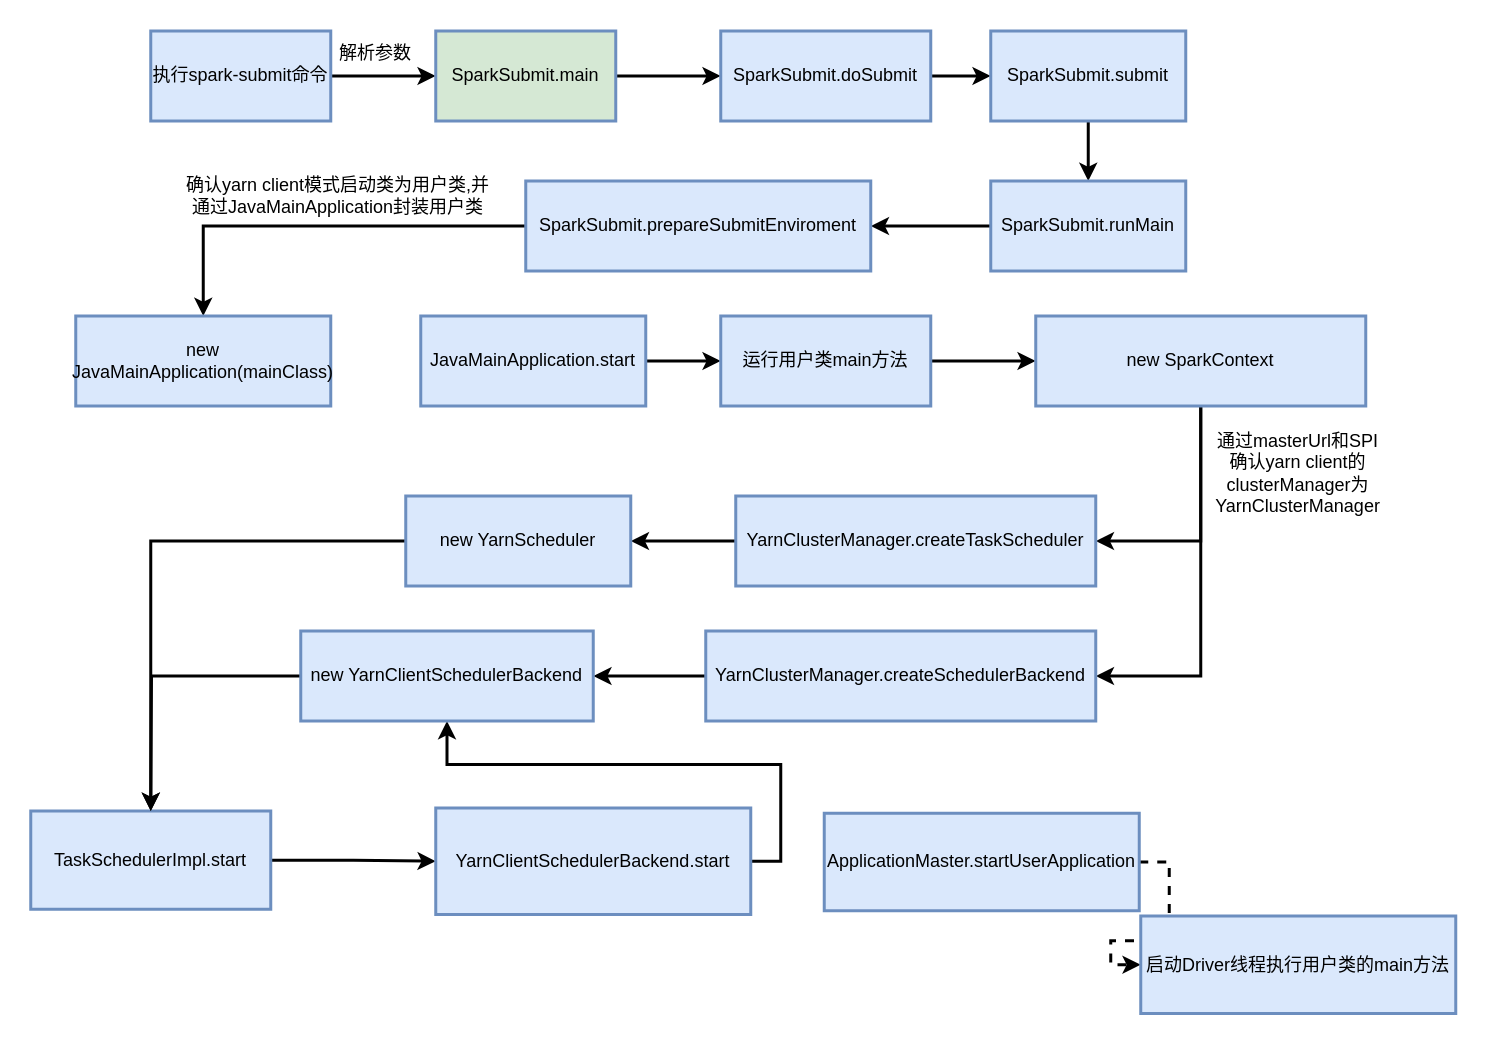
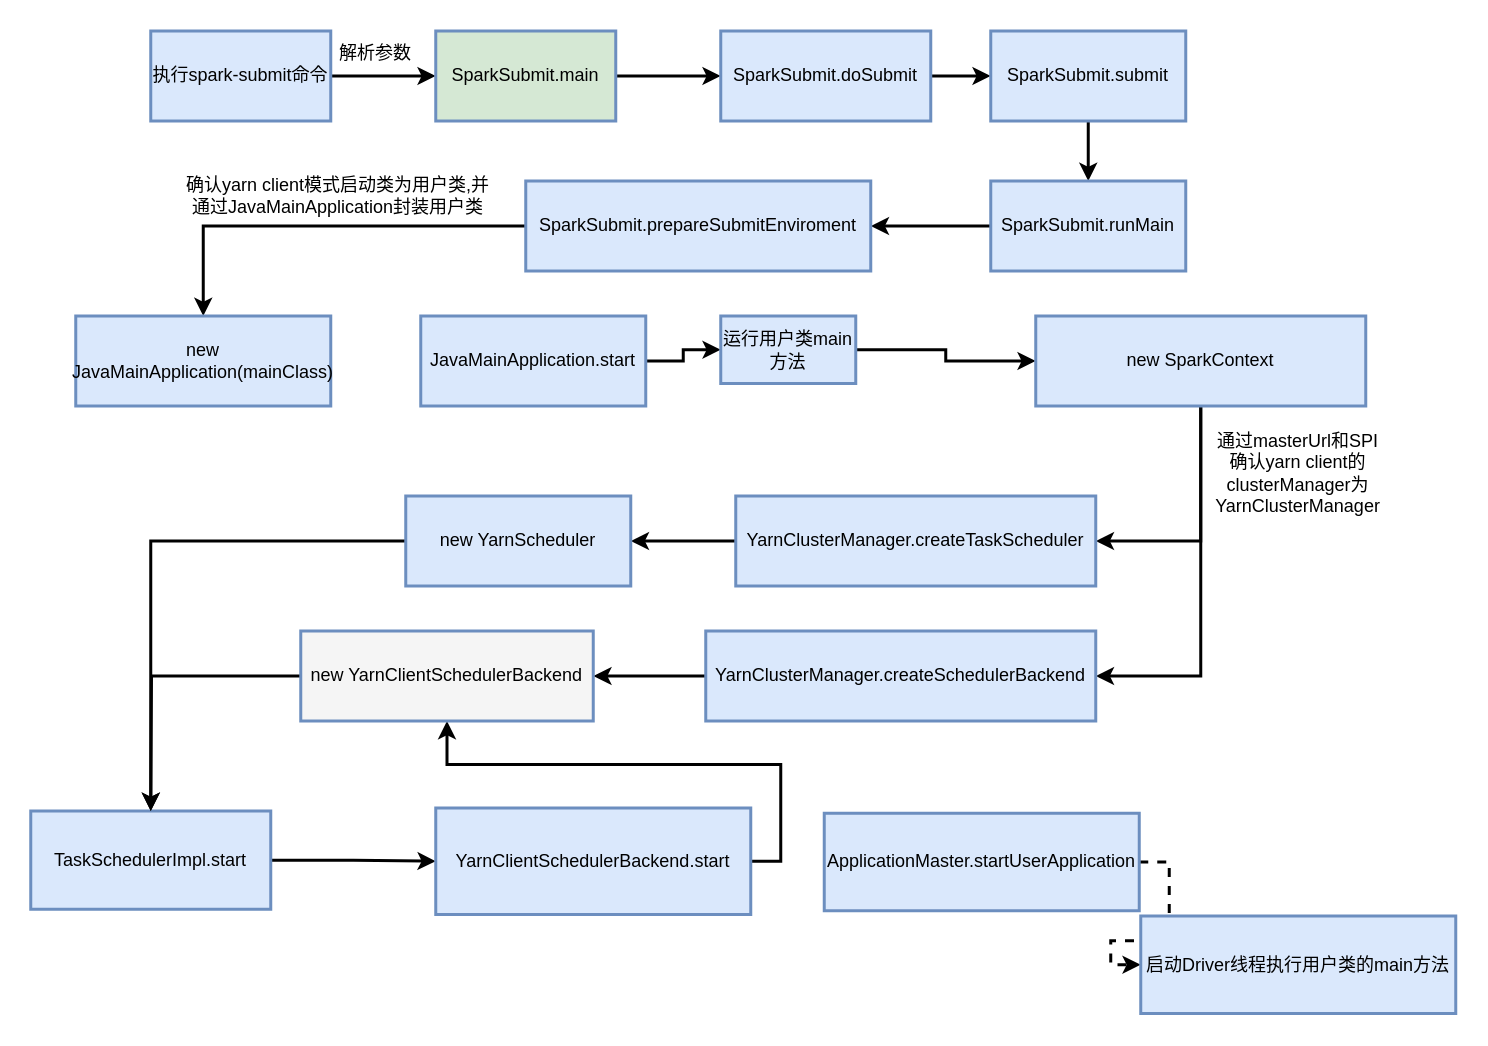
node "运行用户类main方法": size 210x90 -> 135x68
node "new YarnClientSchedulerBackend": fillcolor #dae8fc -> #f5f5f5
